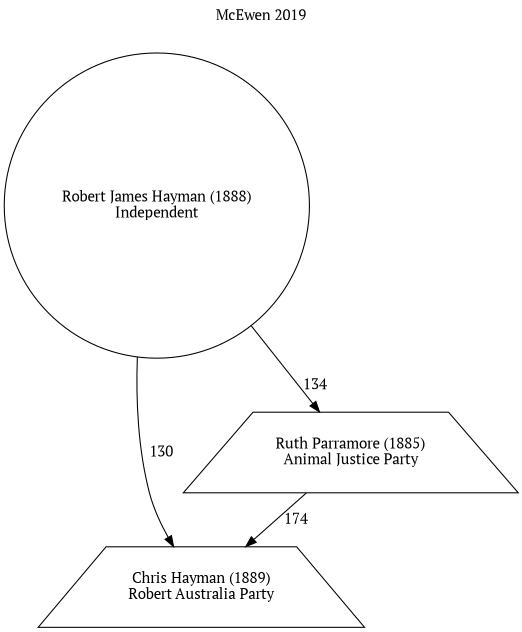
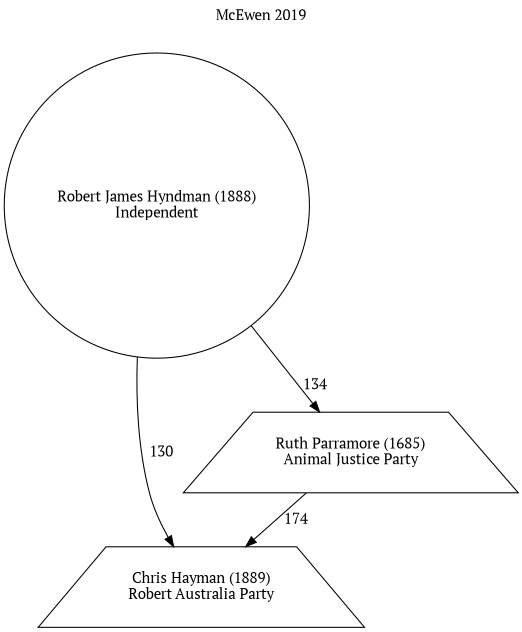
node "Robert James Hayman (1888) Independent": label "Robert James Hayman (1888) Independent" -> "Robert James Hyndman (1888) Independent"
node "Ruth Parramore (1885) Animal Justice Party": label "Ruth Parramore (1885) Animal Justice Party" -> "Ruth Parramore (1685) Animal Justice Party"
